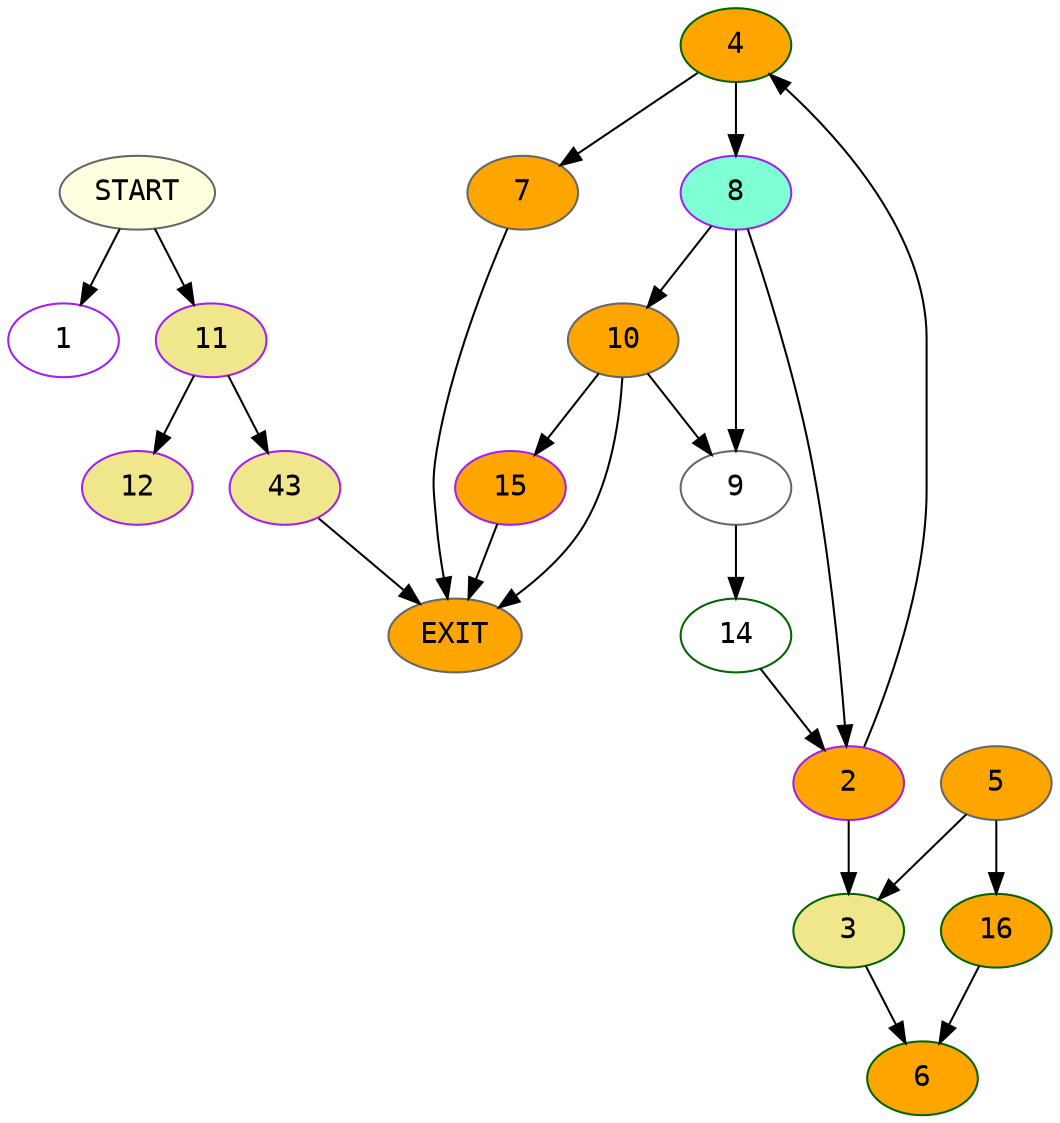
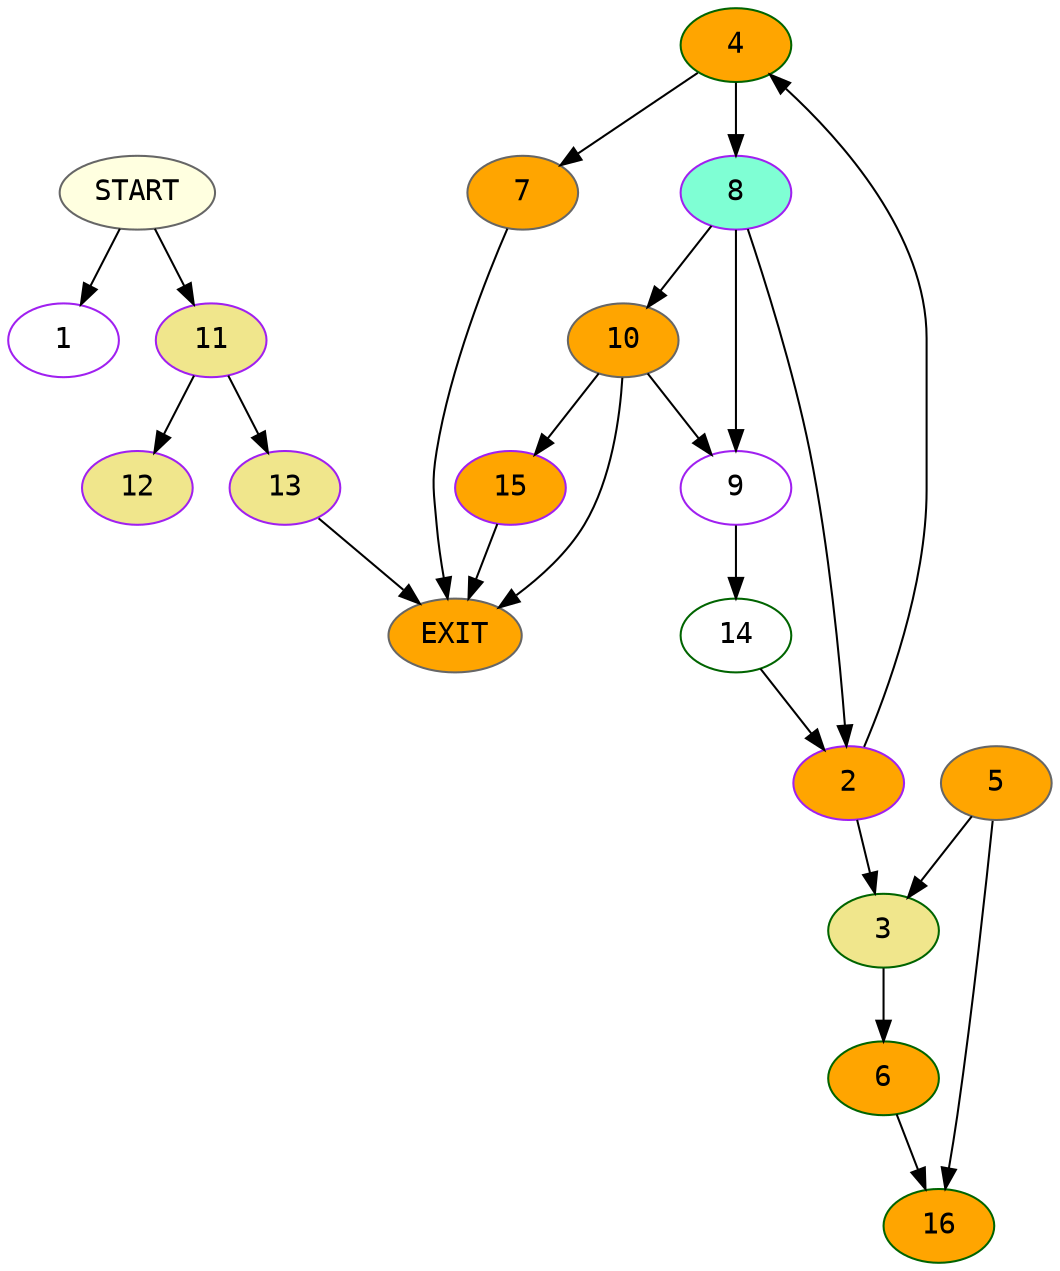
node "43": label "43" -> "13"
node "9": color gray40 -> purple
edge "16" -> "6": reversed
